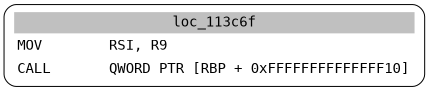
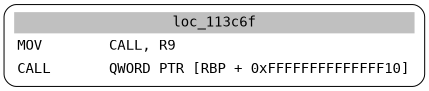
node "loc_113c6f": text "MOV        RSI, R9" -> "MOV        CALL, R9"
